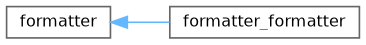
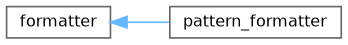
node "formatter_formatter": label "formatter_formatter" -> "pattern_formatter"
